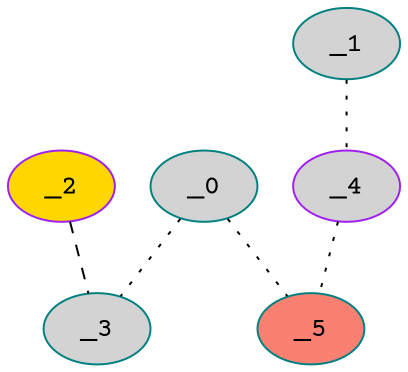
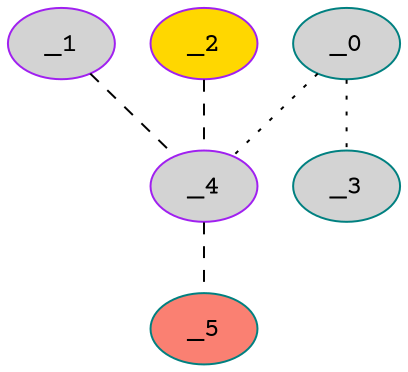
node "_1": color teal -> purple
edge "_1" -- "_4": style dotted -> dashed
edge "_2" -- "_3": now "_2" -- "_4"
edge "_0" -- "_5": now "_0" -- "_4"
edge "_4" -- "_5": style dotted -> dashed
